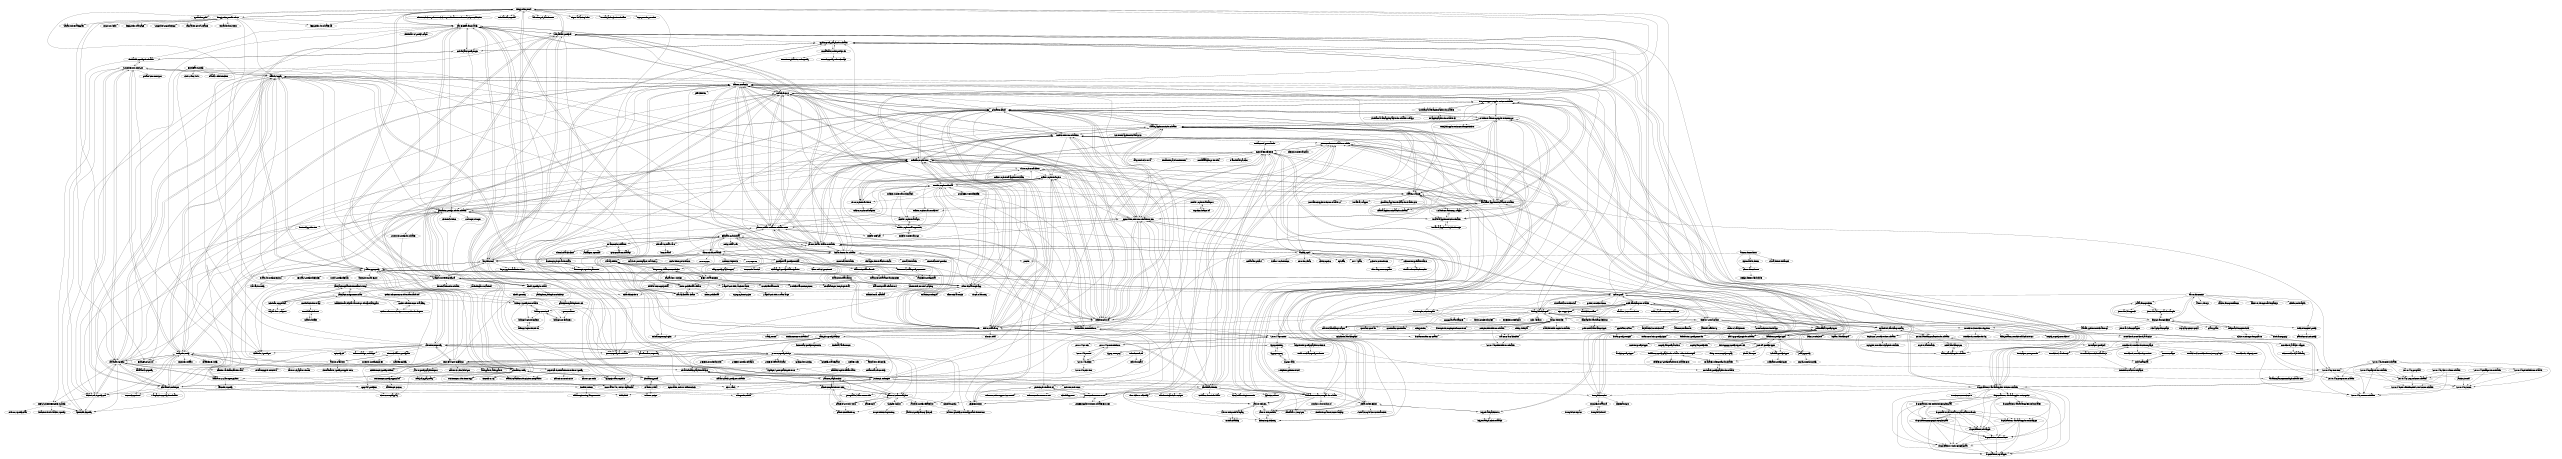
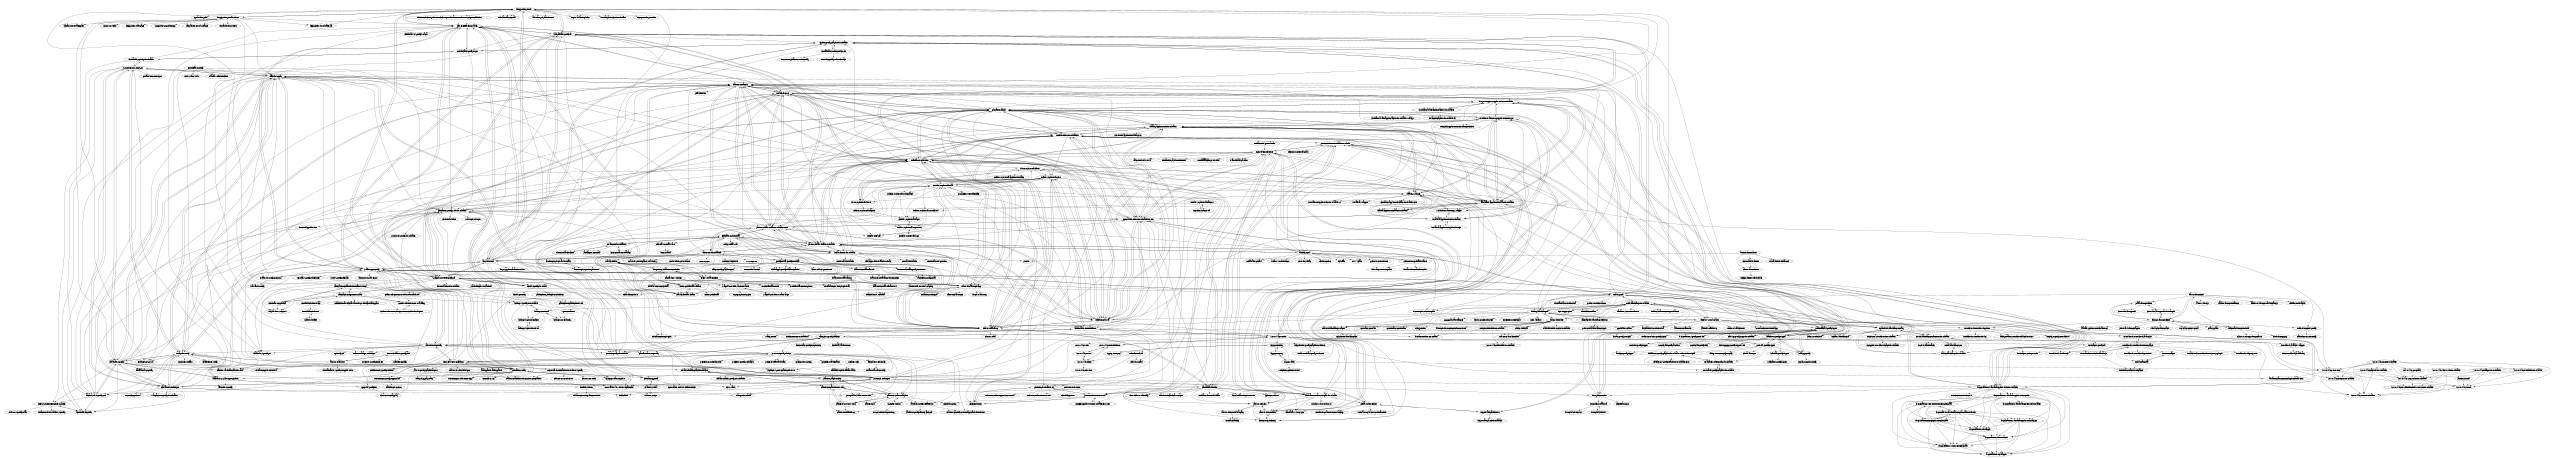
node "thebitbrine/SpotifyRecorder": label "thebitbrine/SpotifyRecorder" -> "dropcreations/SpotifyRecorder"
node "saviour123/japa-or-remote": removed
